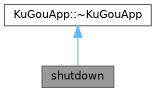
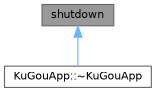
edge "shutdown" -> "KuGouApp::~KuGouApp": reversed
